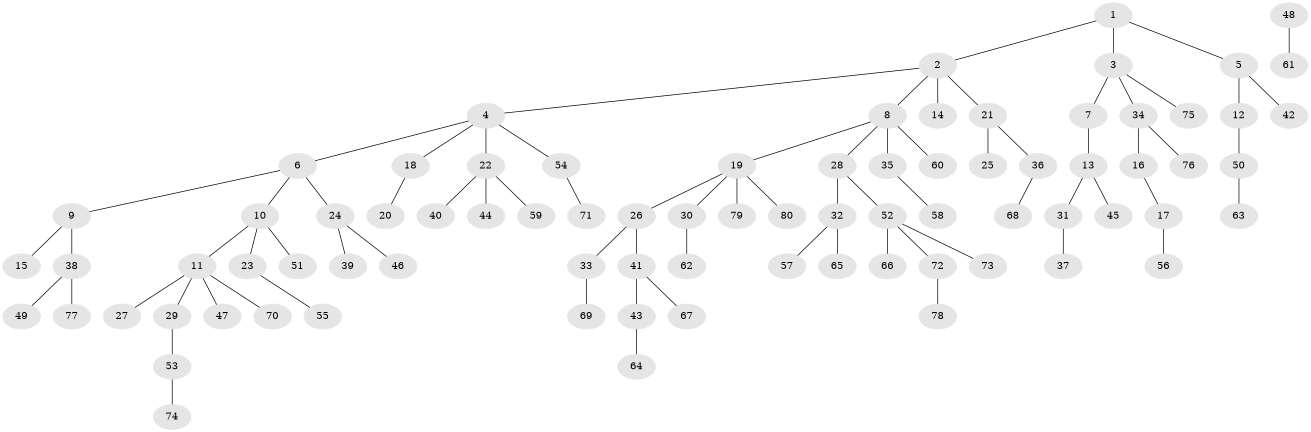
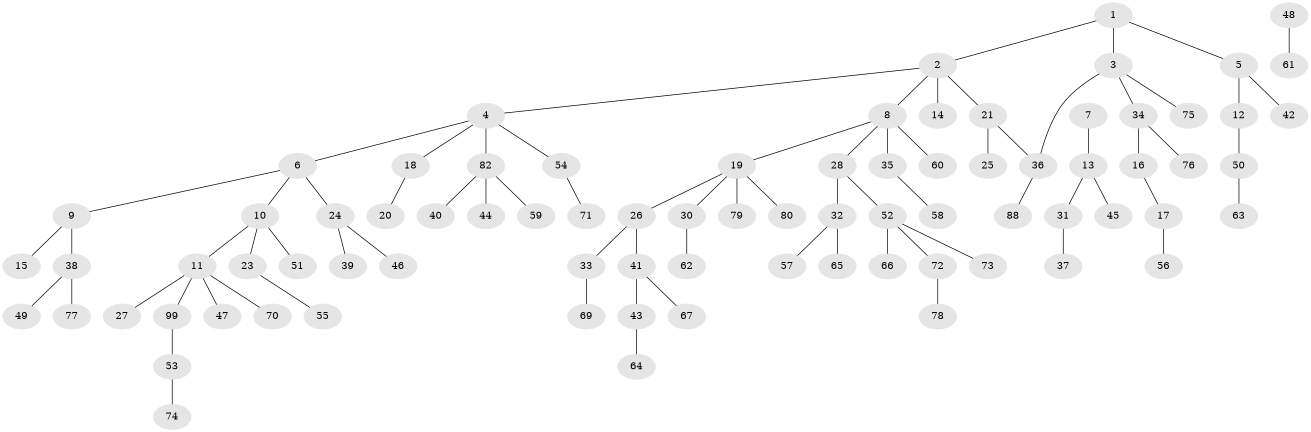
edge "3" -- "7": now "3" -- "36"
node "22": label "22" -> "82"
node "68": label "68" -> "88"
node "29": label "29" -> "99"
